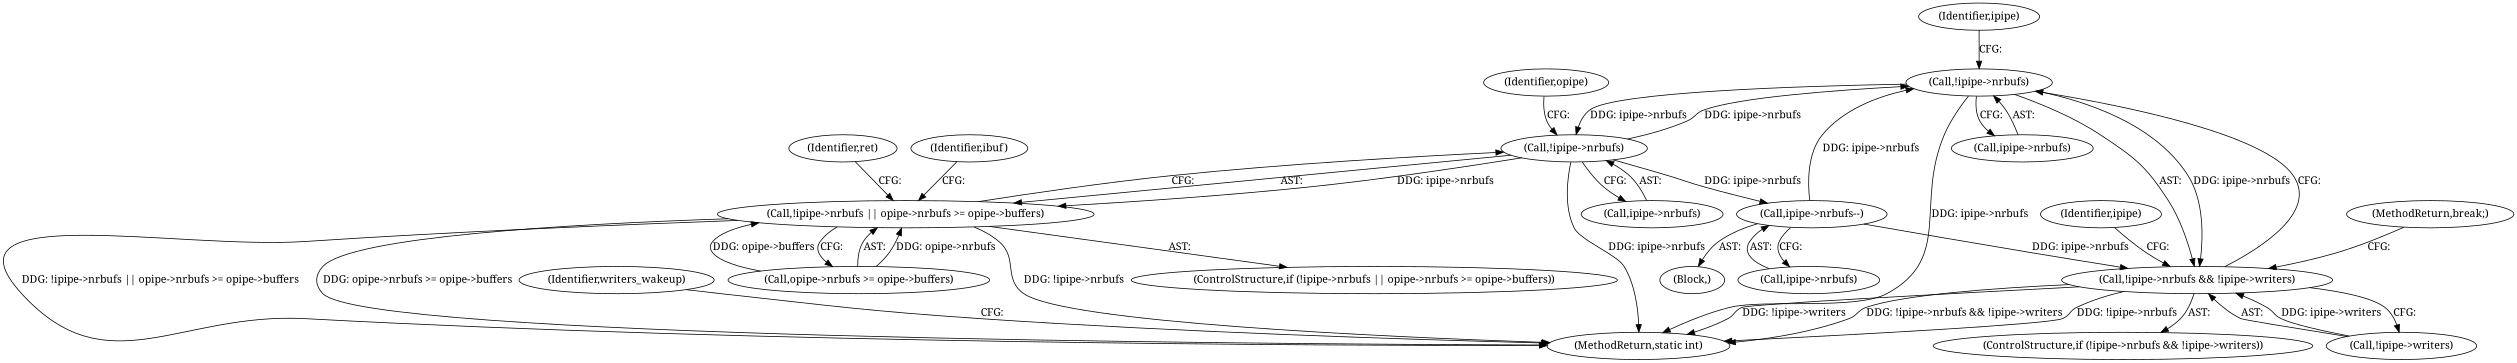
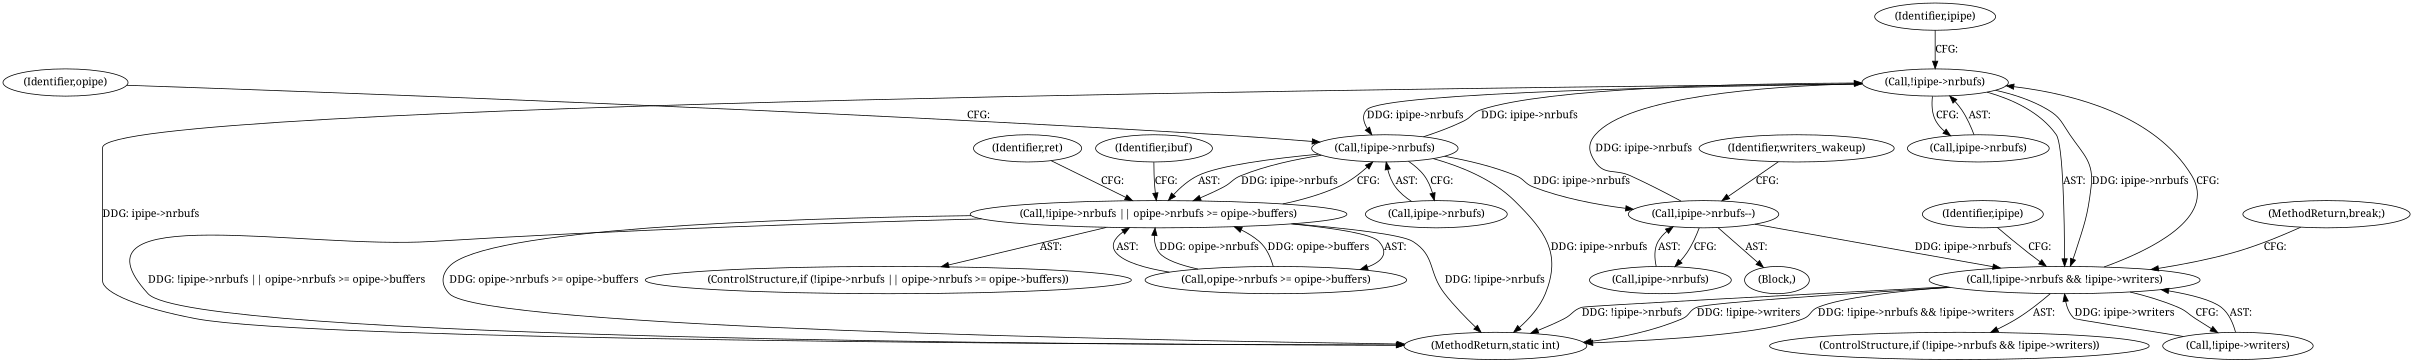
edge "(Call,!ipipe->nrbufs || opipe->nrbufs >= opipe->buffers)" -> "(Call,opipe->nrbufs >= opipe->buffers)": label "CFG: " -> "AST: "
edge "(Identifier,writers_wakeup)" -> "(MethodReturn,static int)": now "(Identifier,writers_wakeup)" -> "(Call,ipipe->nrbufs--)"
